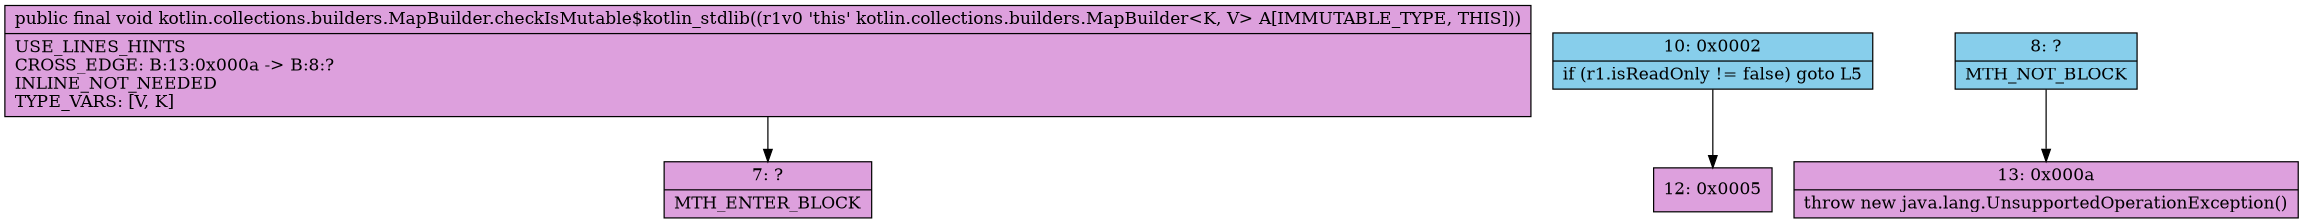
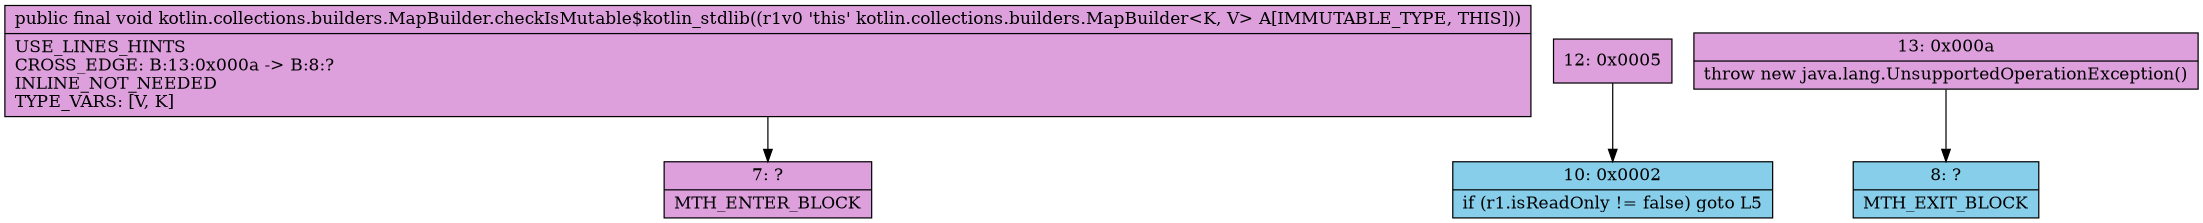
node "8: ?": text "MTH_NOT_BLOCK" -> "MTH_EXIT_BLOCK"
edge "8: ?" -> "13: 0x000a": reversed
edge "10: 0x0002" -> "12: 0x0005": reversed
